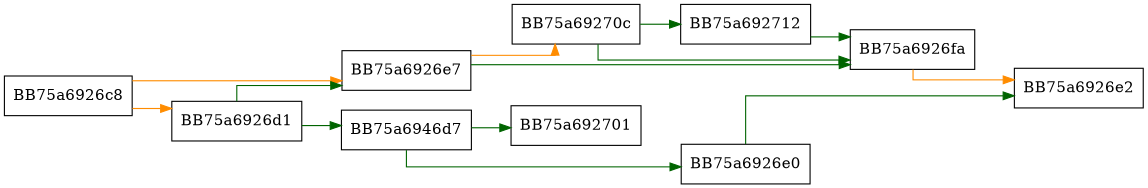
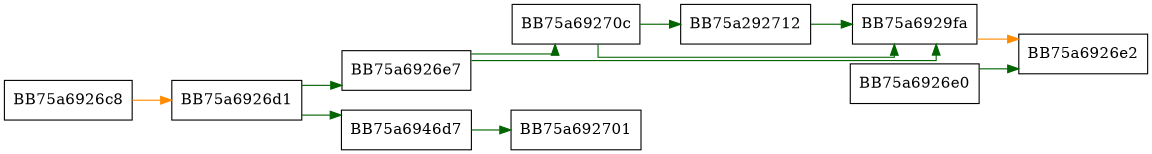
node "BB75a692712": label "BB75a692712" -> "BB75a292712"
node "BB75a6926fa": label "BB75a6926fa" -> "BB75a6929fa"
edge "BB75a6926e7" -> "BB75a69270c": color darkorange -> darkgreen
edge "BB75a6926c8" -> "BB75a6926e7": removed
edge "BB75a6946d7" -> "BB75a6926e0": removed
